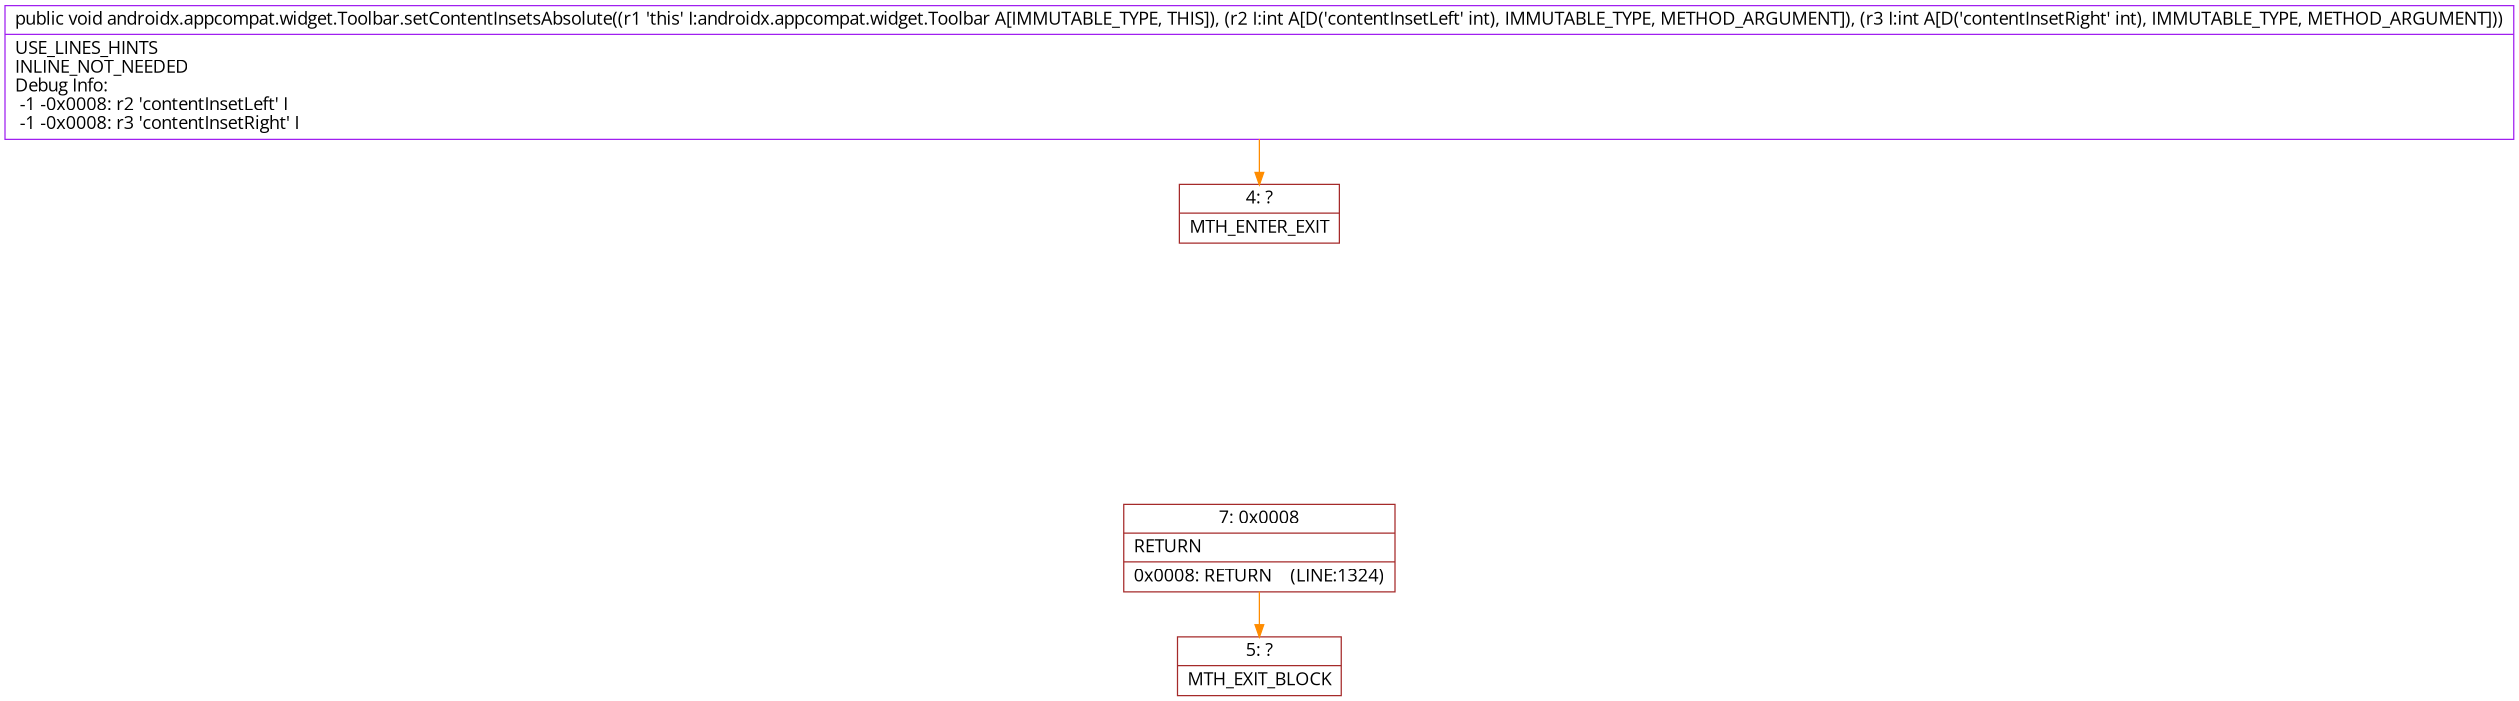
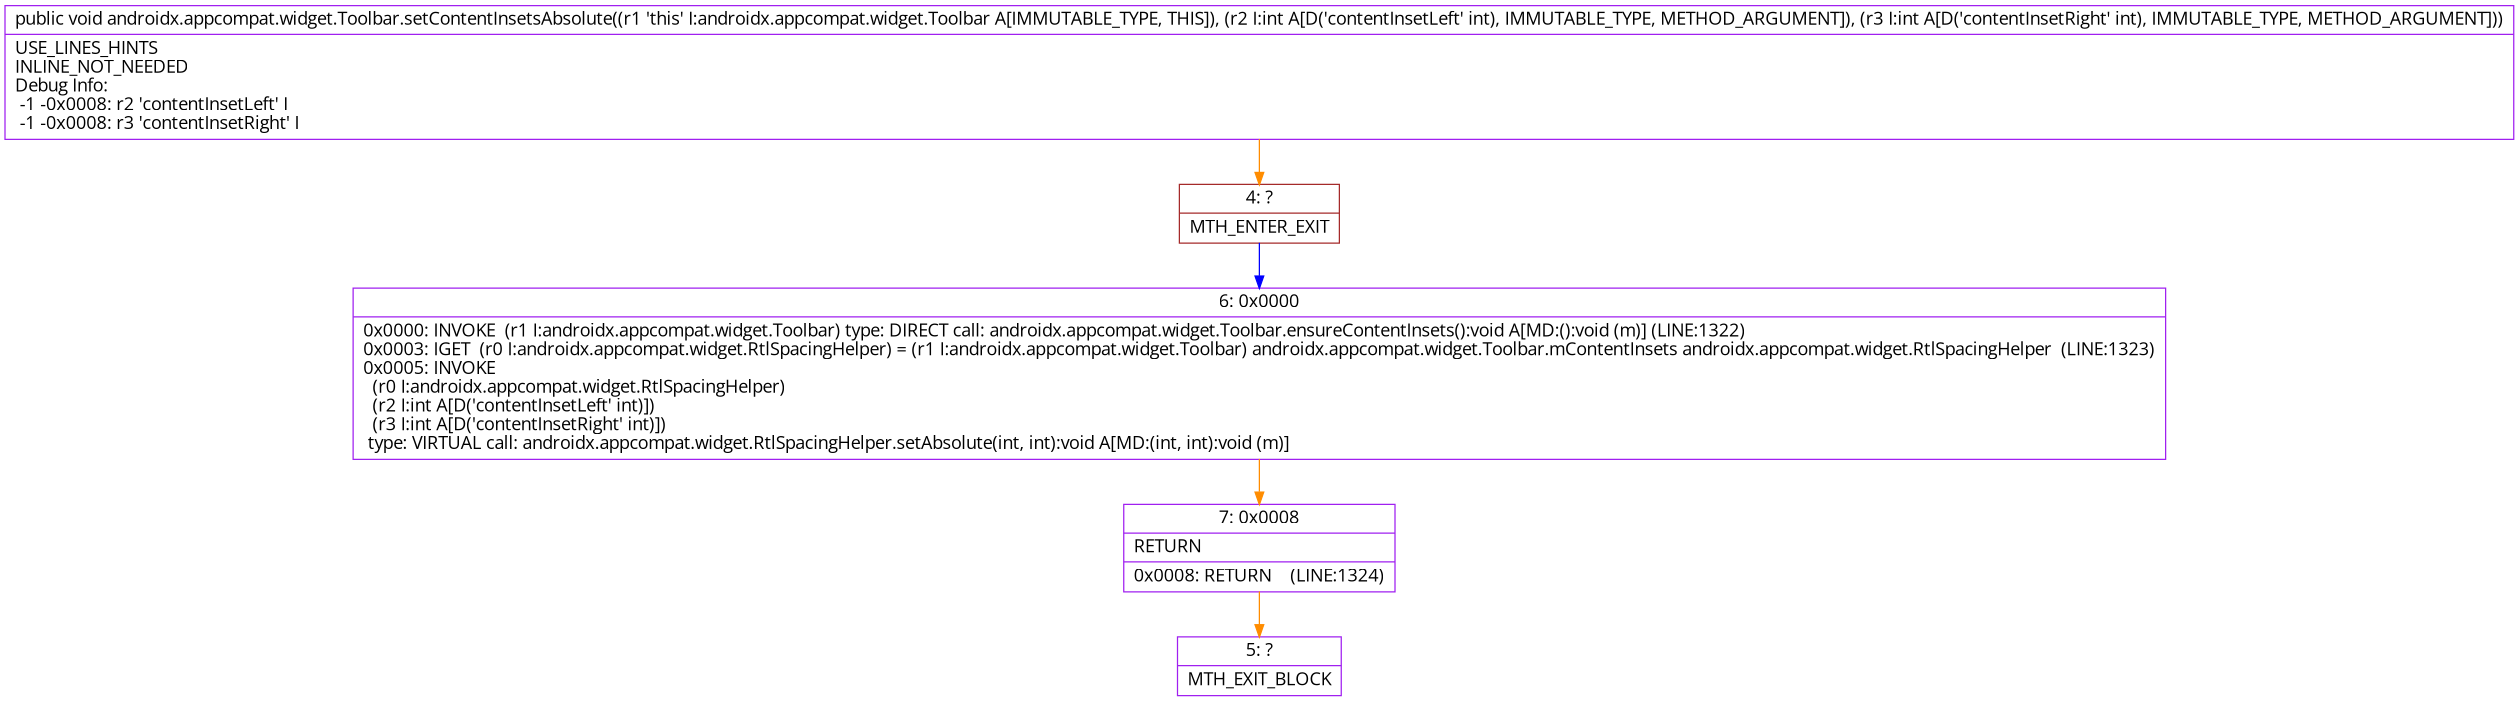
node "6: 0x0000": added
node "7: 0x0008": color brown -> purple
node "5: ?": color brown -> purple
